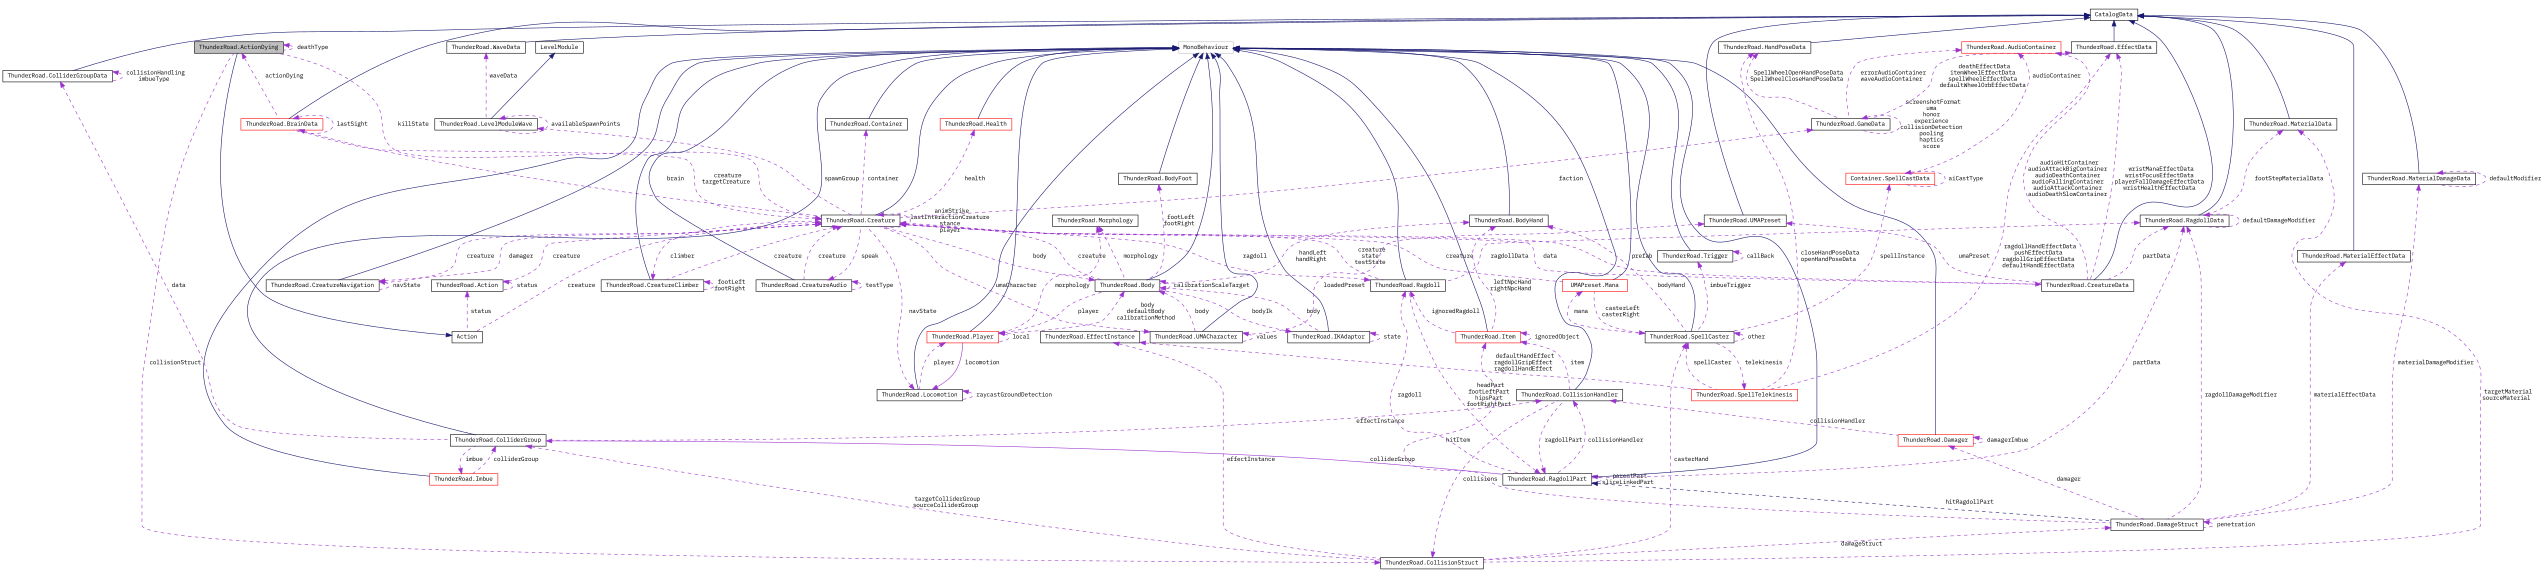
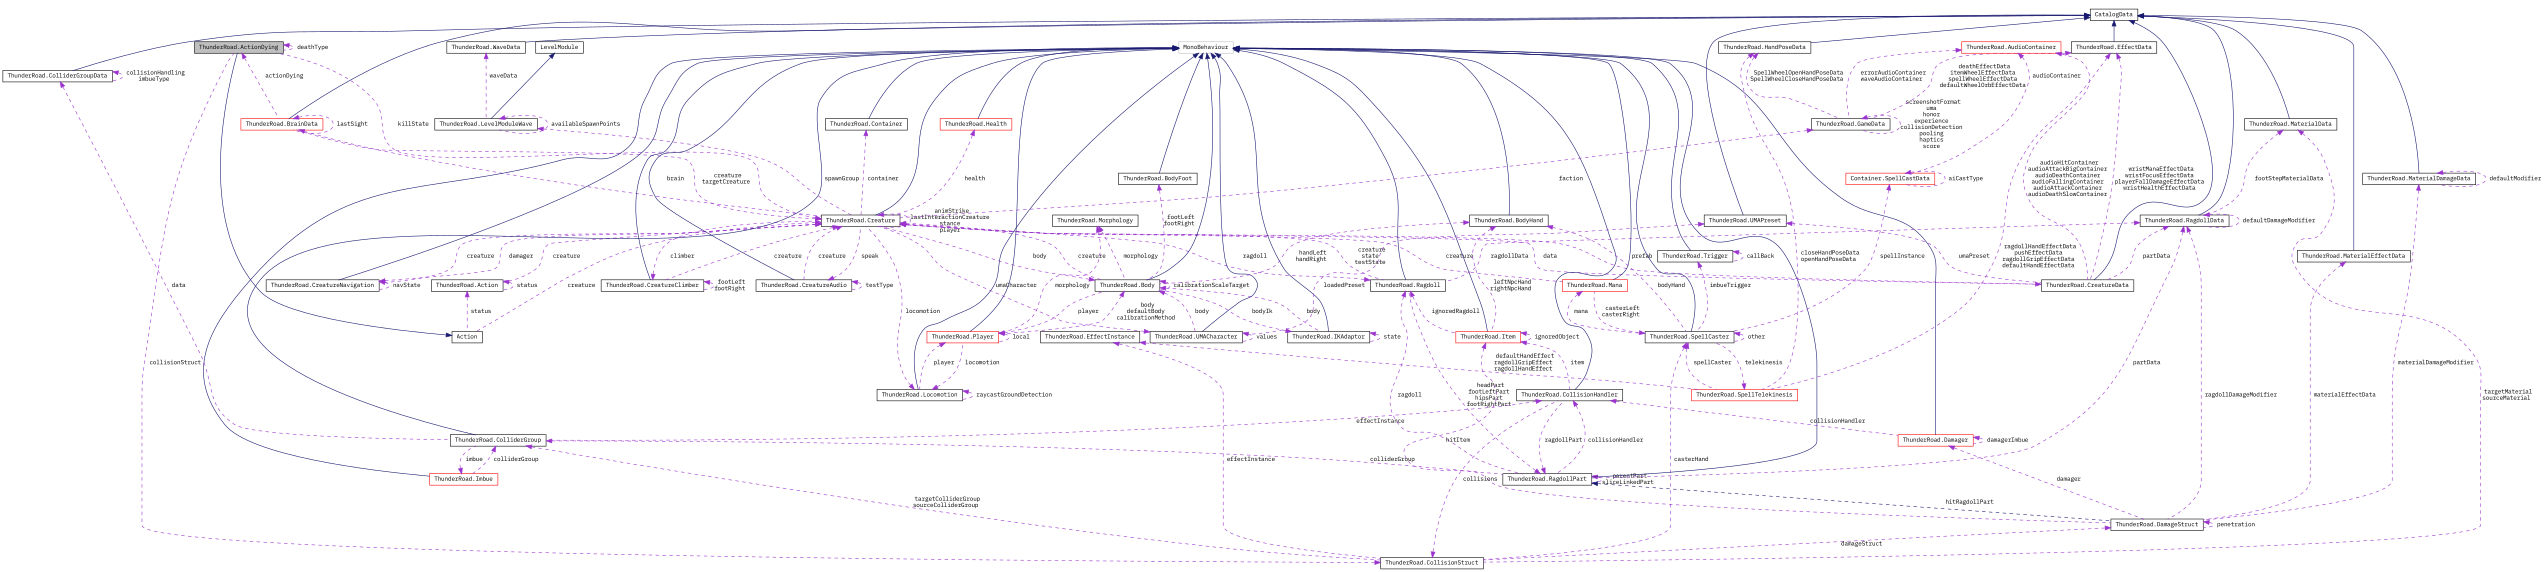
node "UMAPreset.Mana": label "UMAPreset.Mana" -> "ThunderRoad.Mana"
edge "ThunderRoad.Creature" -> "ThunderRoad.Locomotion": label " navState" -> " locomotion"
edge "ThunderRoad.Player" -> "ThunderRoad.Locomotion": style solid -> dashed
edge "ThunderRoad.RagdollPart" -> "ThunderRoad.ColliderGroup": style solid -> dashed
